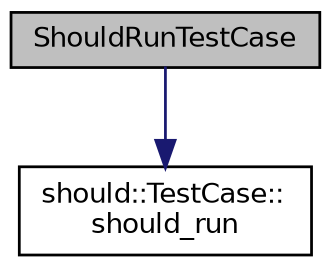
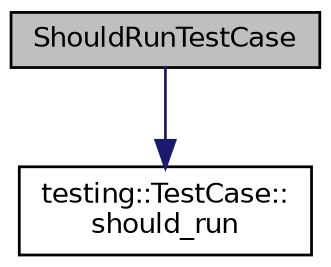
node "should::TestCase:: should_run": label "should::TestCase:: should_run" -> "testing::TestCase:: should_run"
